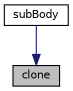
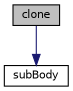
edge "subBody" -> "clone": reversed
